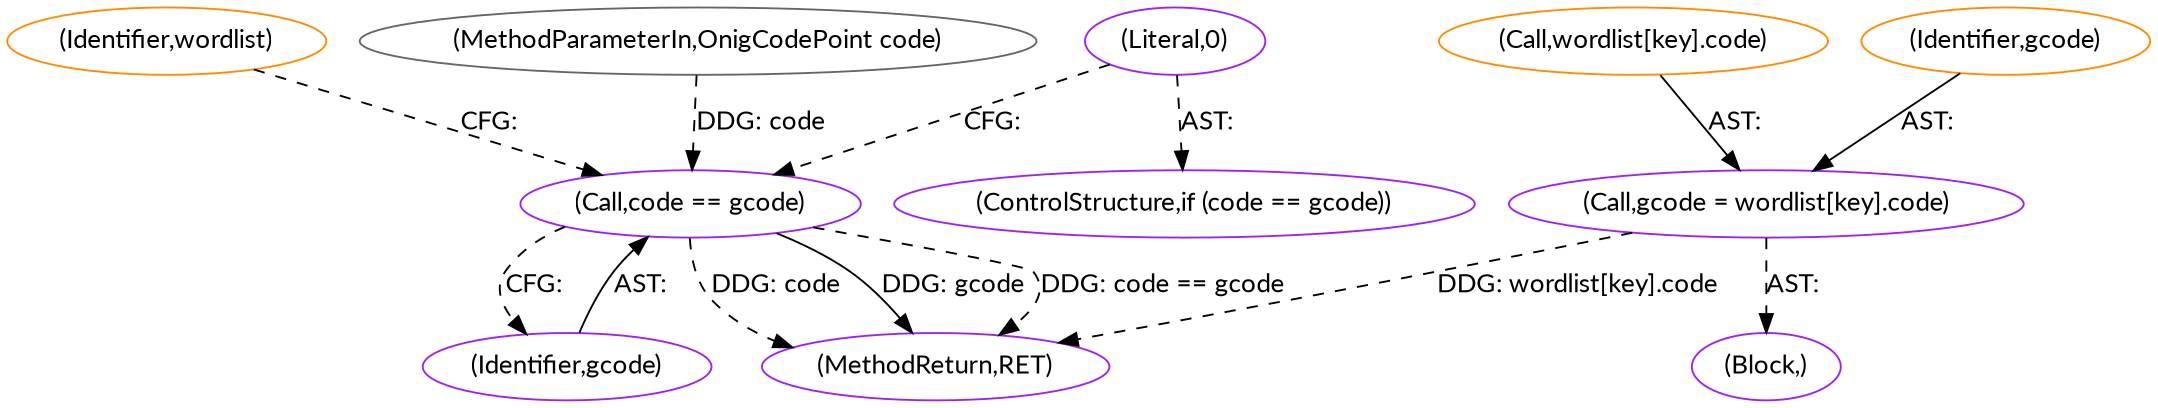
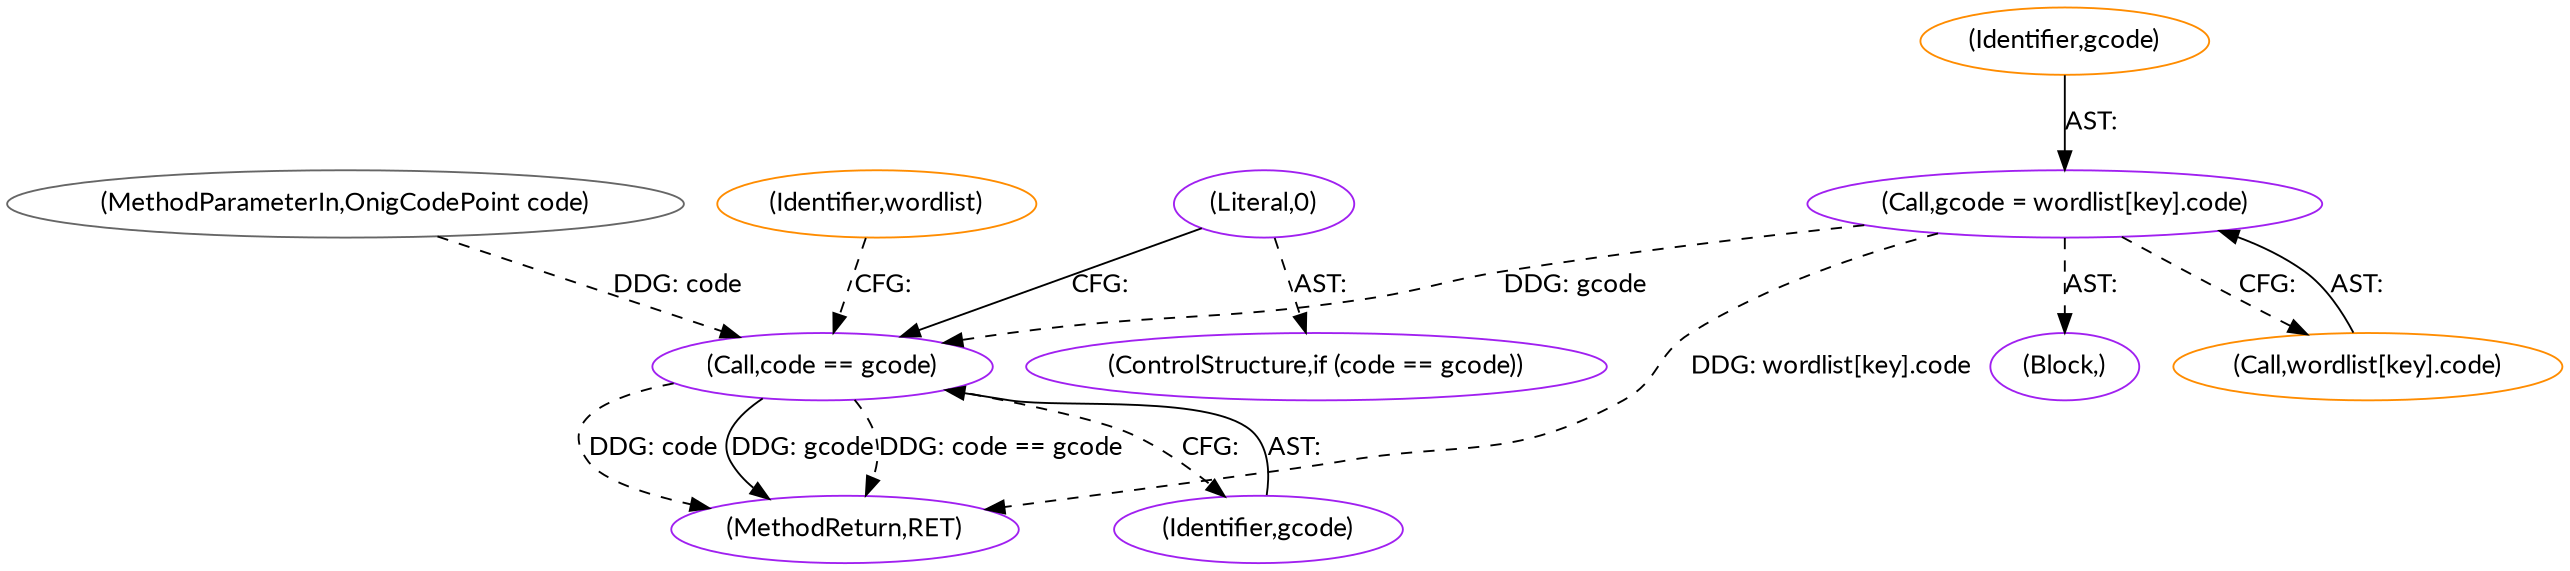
edge "(Literal,0)" -> "(Call,code == gcode)": style dashed -> solid
edge "(Call,gcode = wordlist[key].code)" -> "(Call,wordlist[key].code)": added, label "CFG:"
edge "(Call,gcode = wordlist[key].code)" -> "(Call,code == gcode)": added, label "DDG: gcode"
